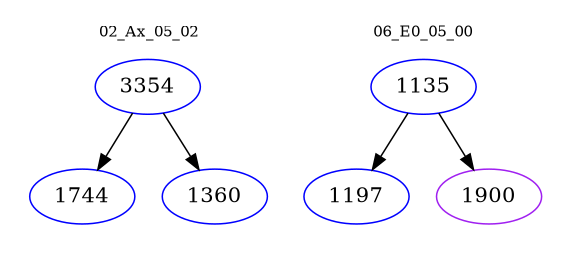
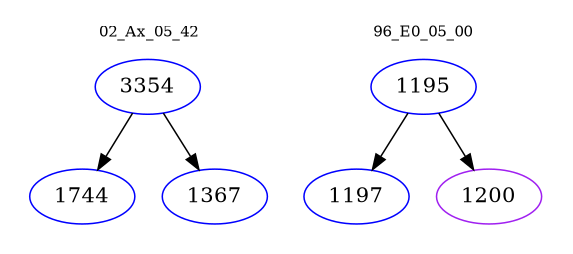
cluster "02_Ax_05_02": label "02_Ax_05_02" -> "02_Ax_05_42"
cluster "06_E0_05_00": label "06_E0_05_00" -> "96_E0_05_00"
node "1135": label "1135" -> "1195"
node "1360": label "1360" -> "1367"
node "1900": label "1900" -> "1200"
